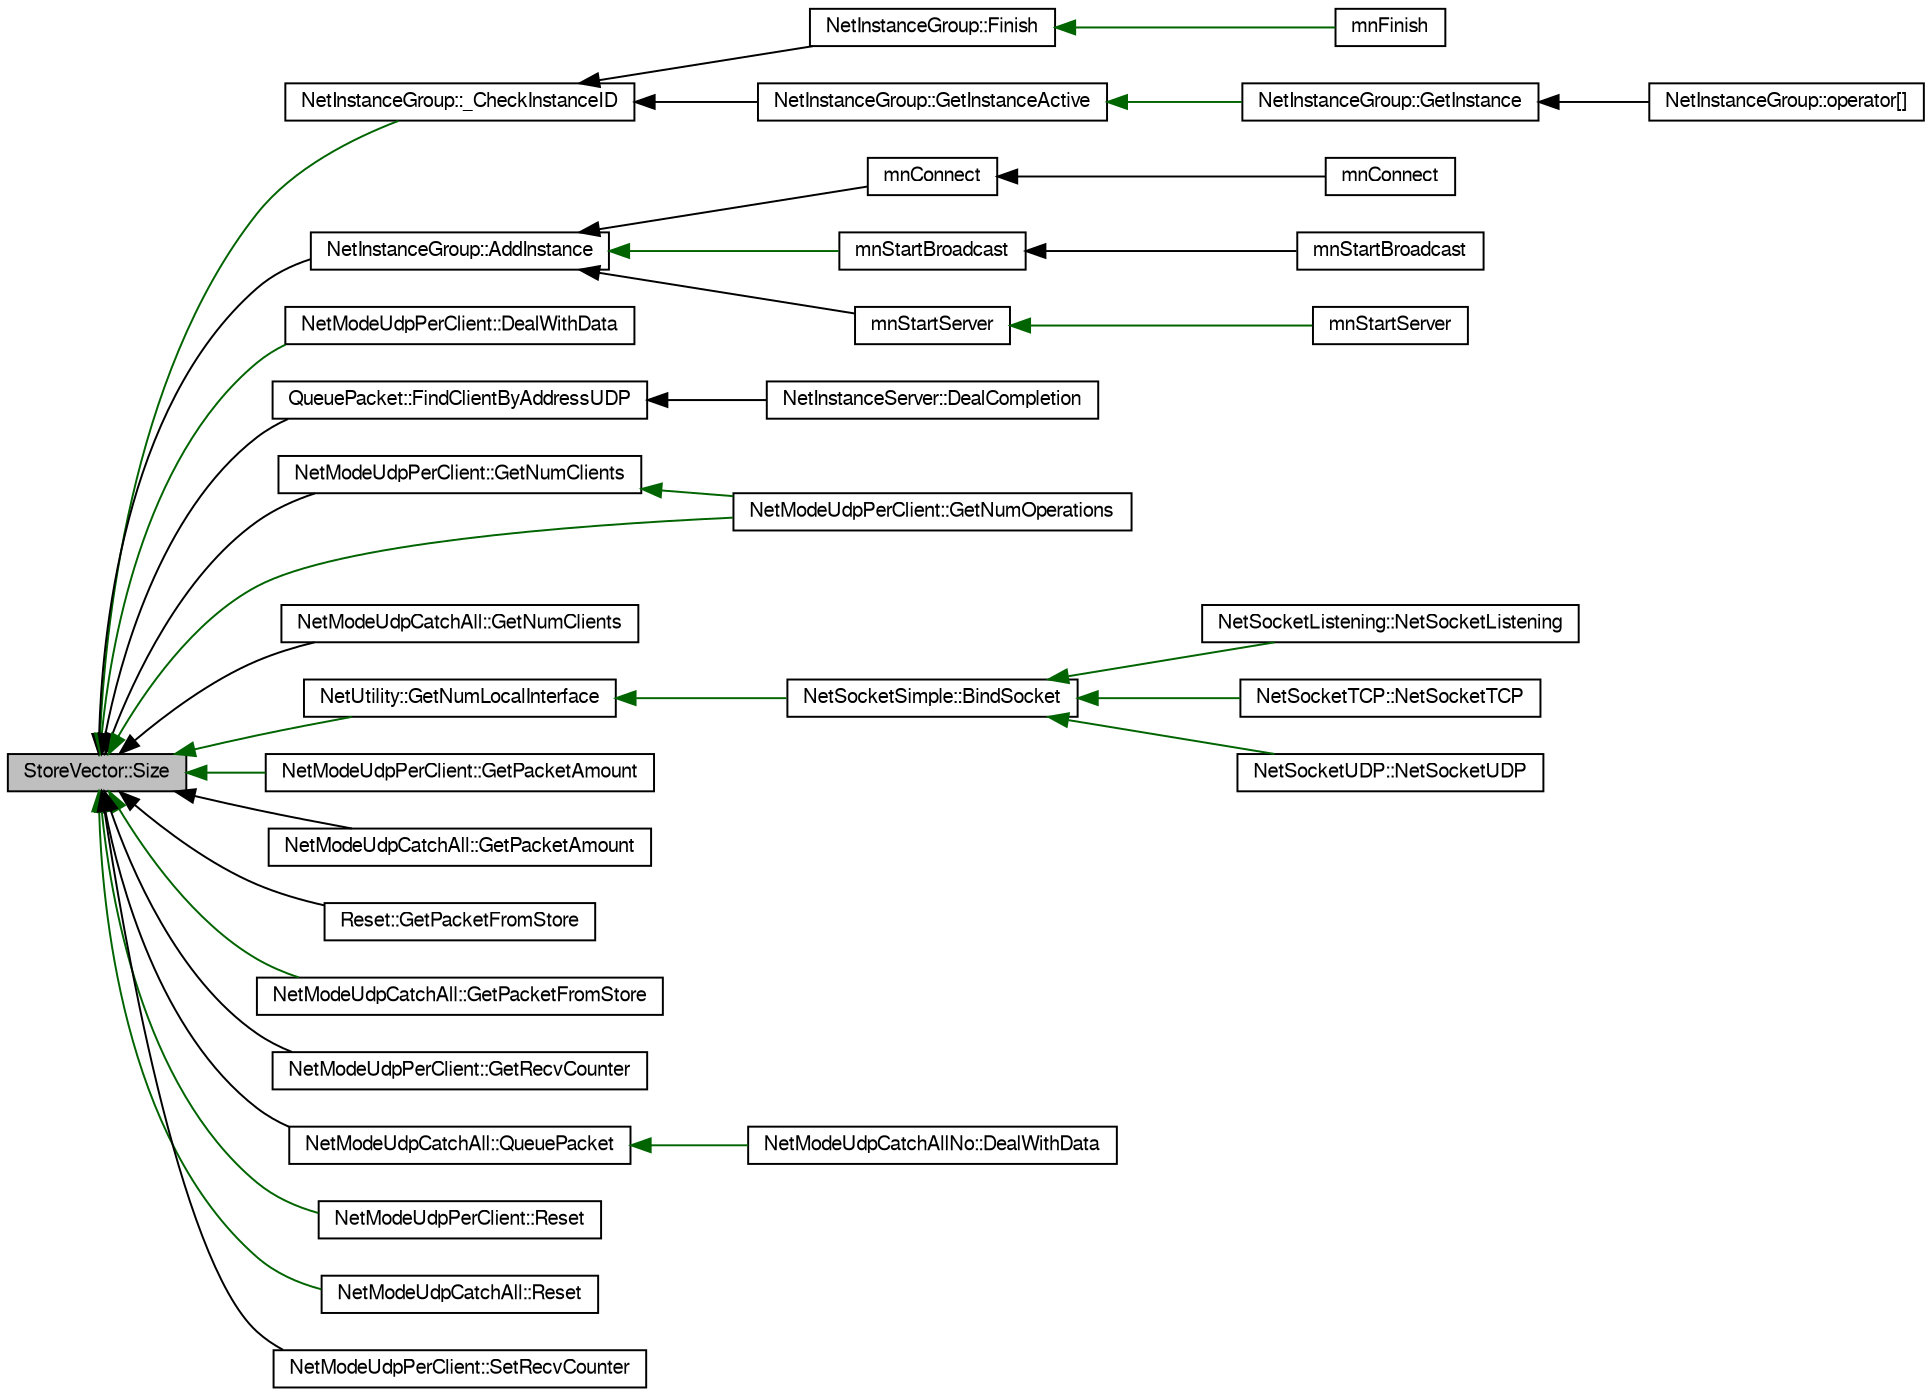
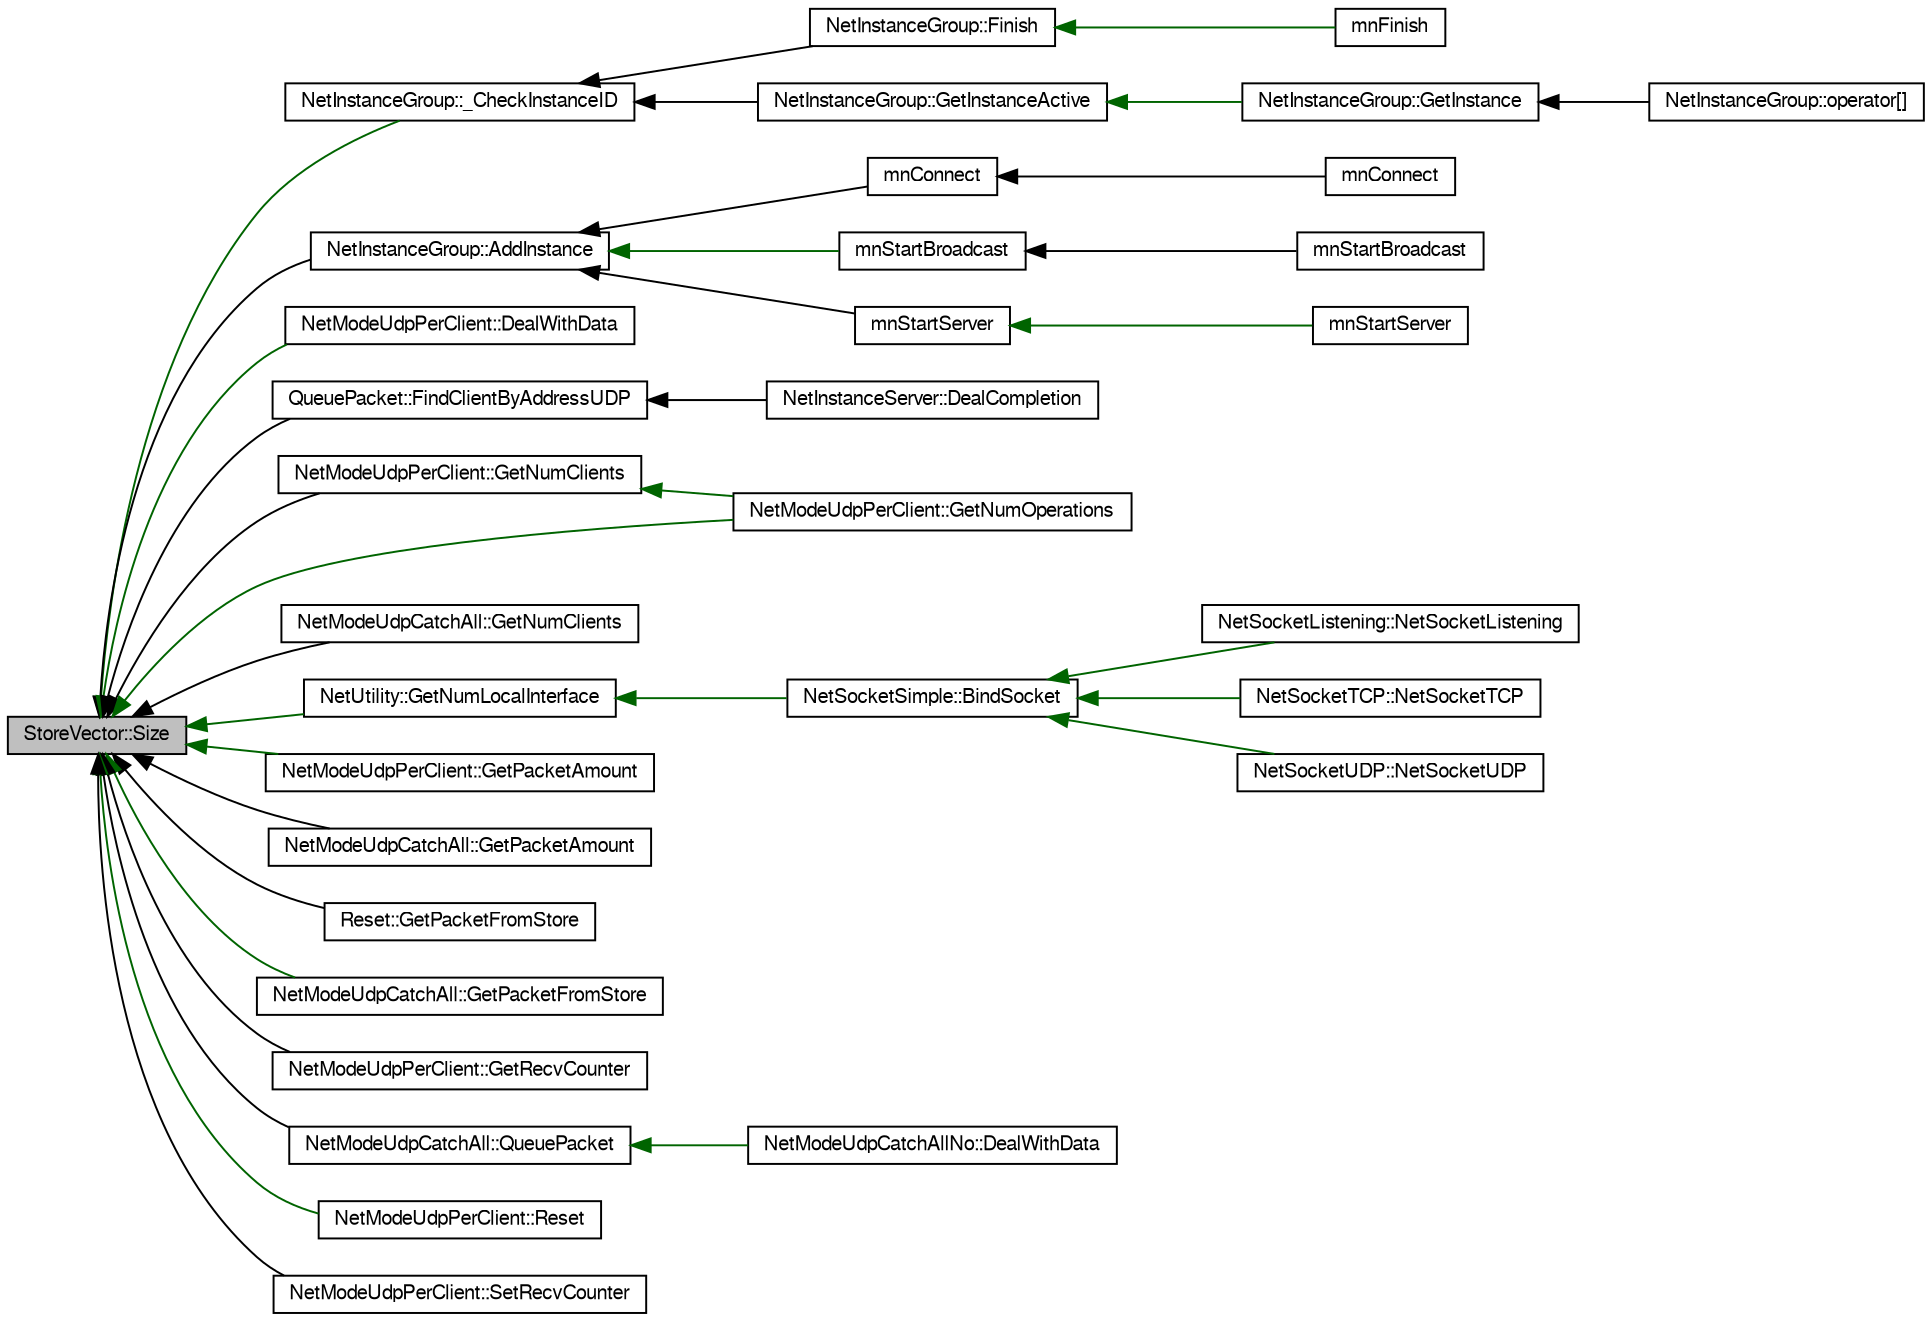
node "NetModeUdpCatchAll::Reset": removed
